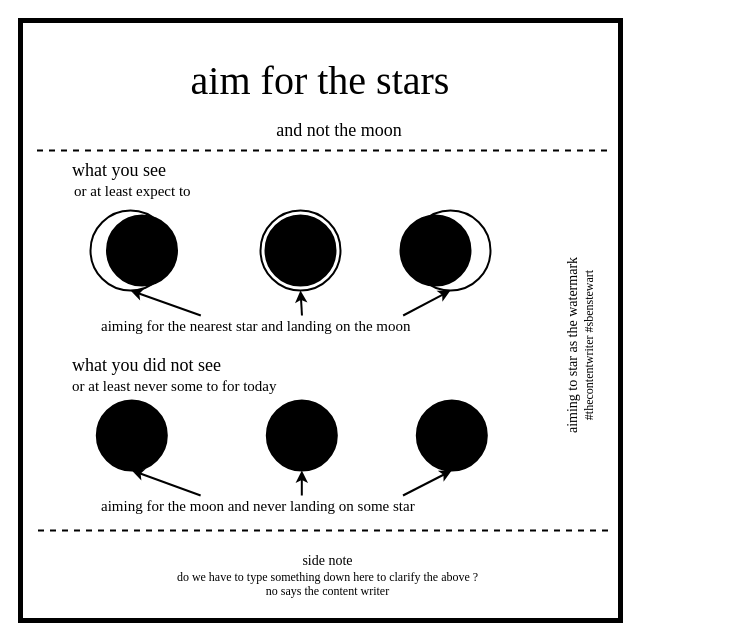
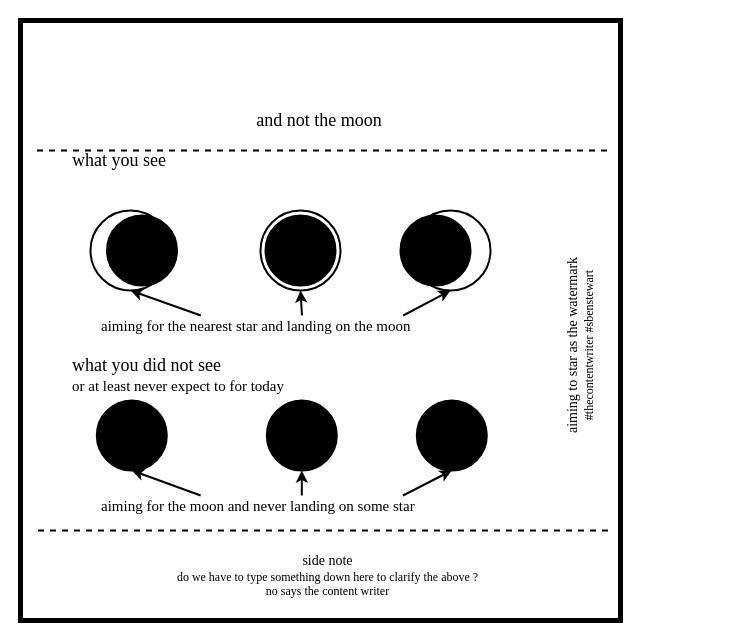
node "aim for the stars": removed
node "and not the moon": moved (340, 131) -> (320, 121)
node "what you see": moved (141, 171) -> (141, 161)
node "or at least expect to": removed
node "or at least never some to for today": label "or at least never some to for today" -> "or at least never expect to for today"
